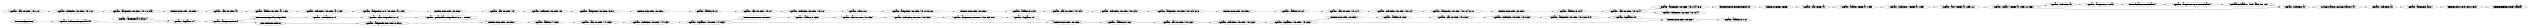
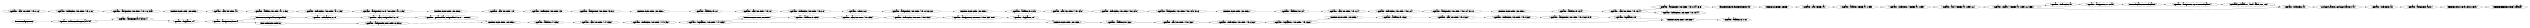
edge "(<operator>.indirectIndexAccess,a1[148])" -> "(<operator>.logicalNot,!v4)": now "(<operator>.indirectIndexAccess,a1[148])" -> "(<operator>.assignment,a1[148] = v4)"
